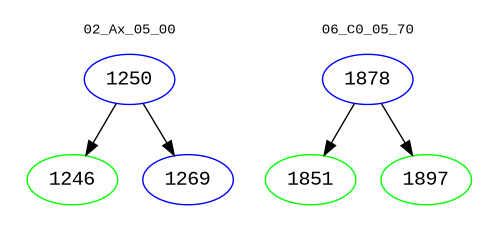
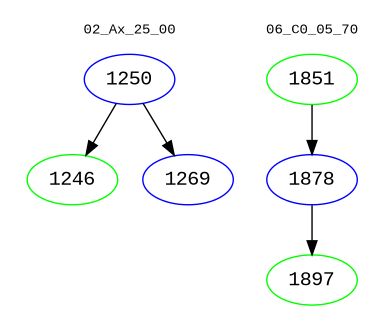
cluster "02_Ax_05_00": label "02_Ax_05_00" -> "02_Ax_25_00"
edge "1878" -> "1851": reversed
